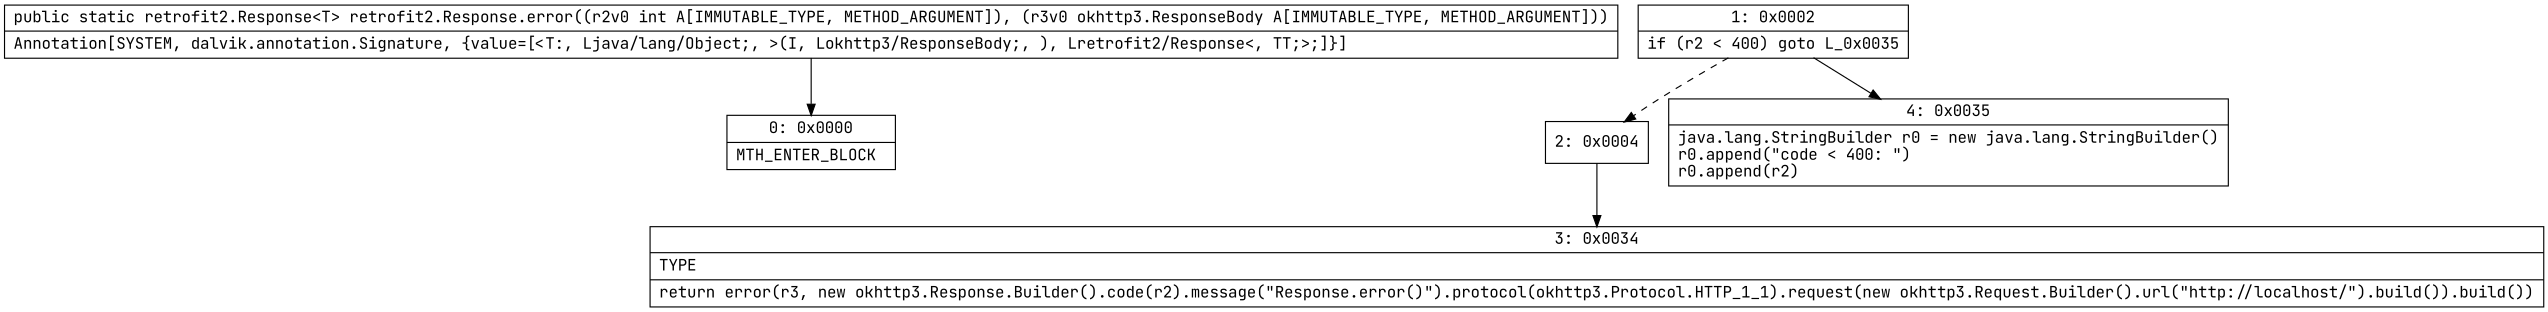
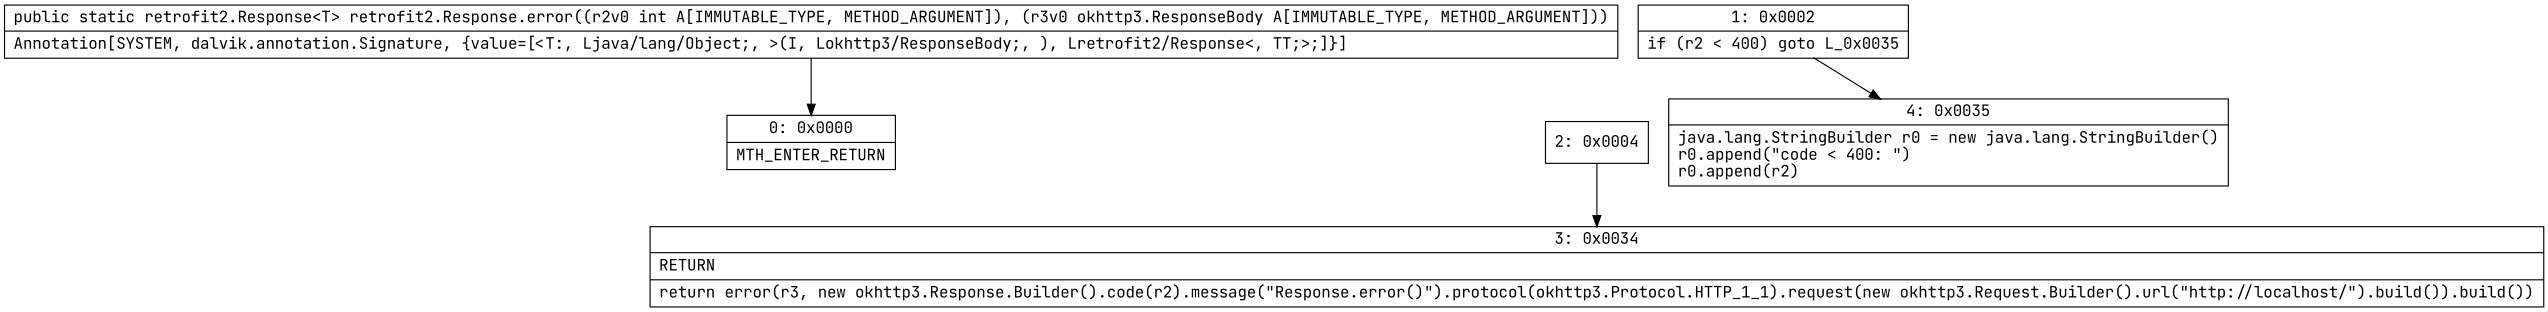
edge "1: 0x0002" -> "2: 0x0004": removed
node "0: 0x0000": text "MTH_ENTER_BLOCK" -> "MTH_ENTER_RETURN"
node "3: 0x0034": text "TYPE" -> "RETURN"
